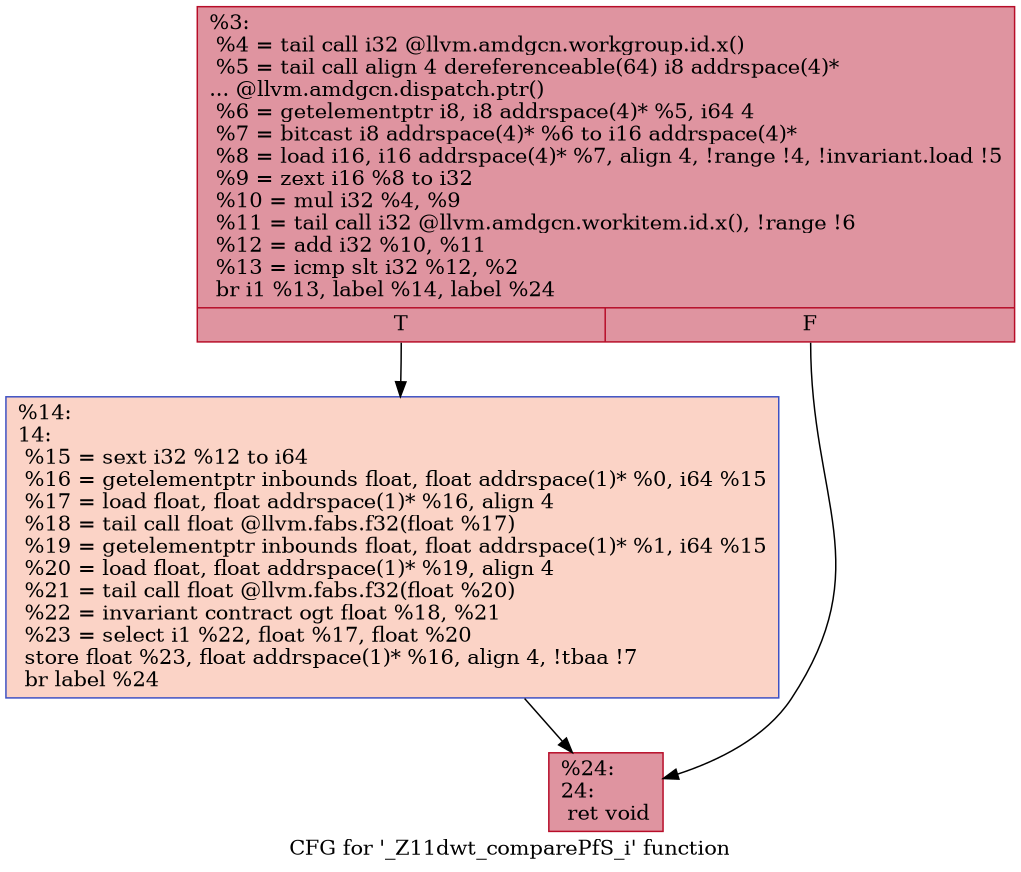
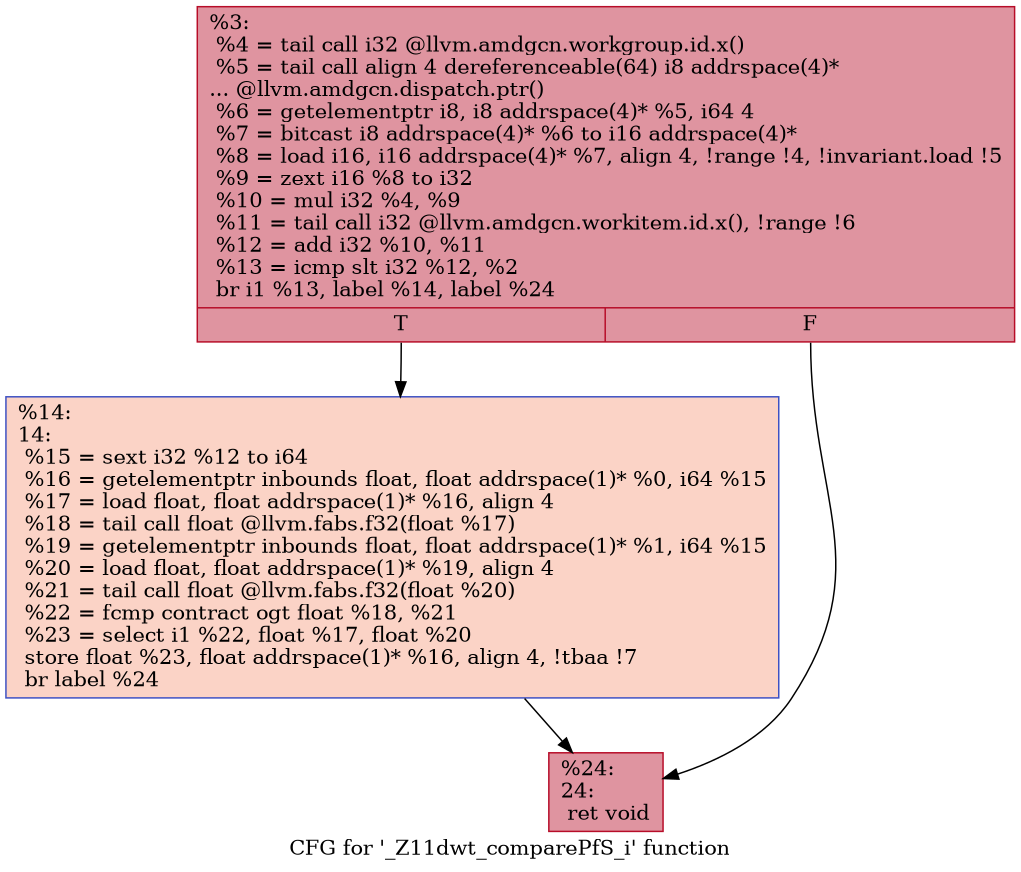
node "%14:": text "%22 = invariant contract ogt float %18, %21" -> "%22 = fcmp contract ogt float %18, %21"
